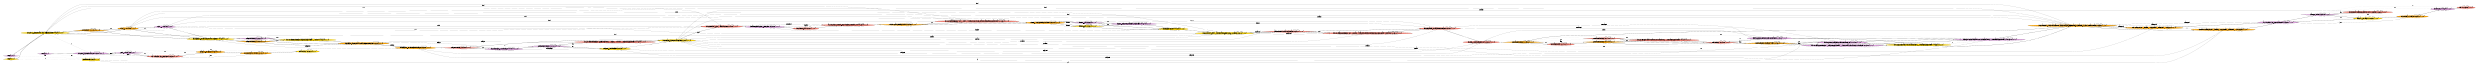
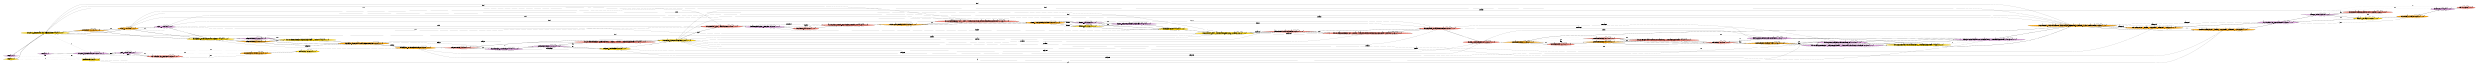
node "CharArr arr = new CharArr()@@@6@@@['0', '0', '1']": removed
